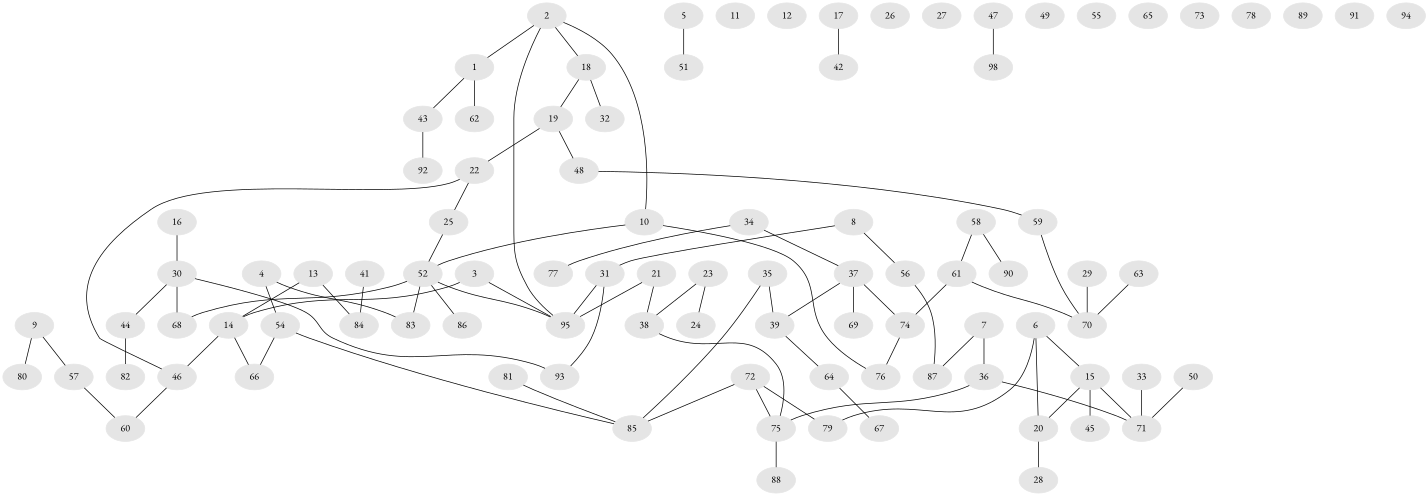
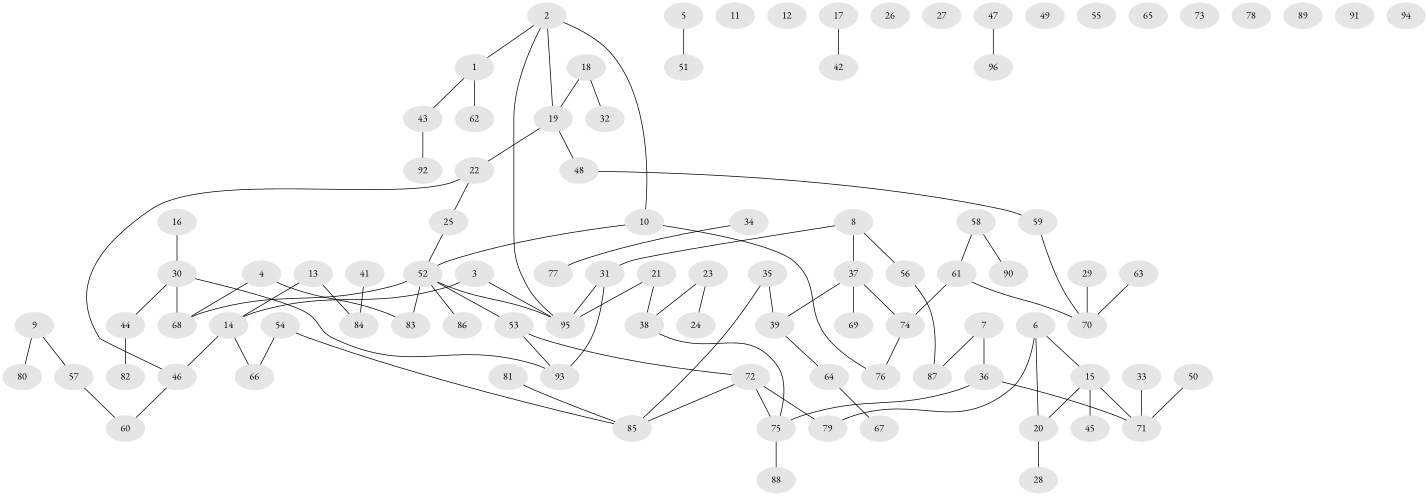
edge "2" -- "18": now "2" -- "19"
node "98": label "98" -> "96"
edge "34" -- "37": now "8" -- "37"
edge "4" -- "54": now "4" -- "68"
node "53": added
